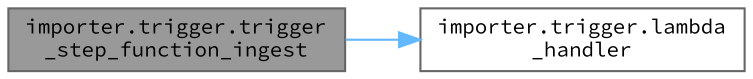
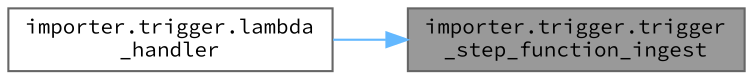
edge "importer.trigger.trigger _step_function_ingest" -> "importer.trigger.lambda _handler": reversed
